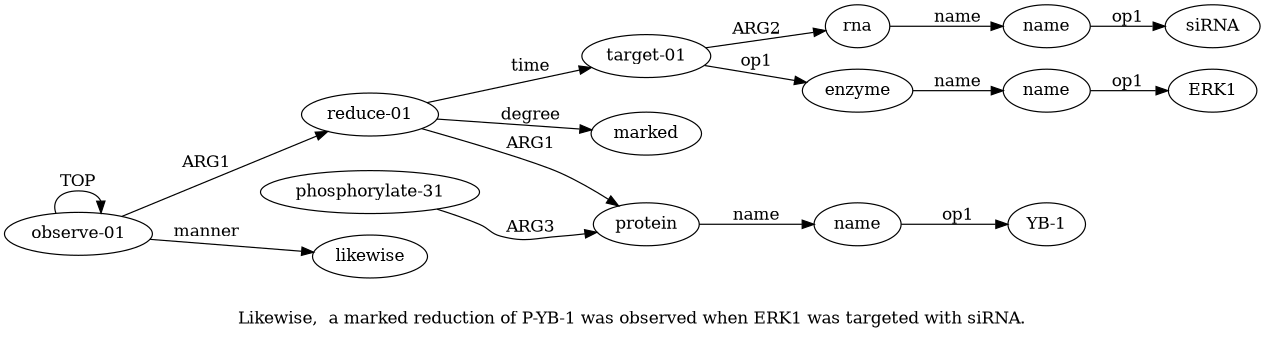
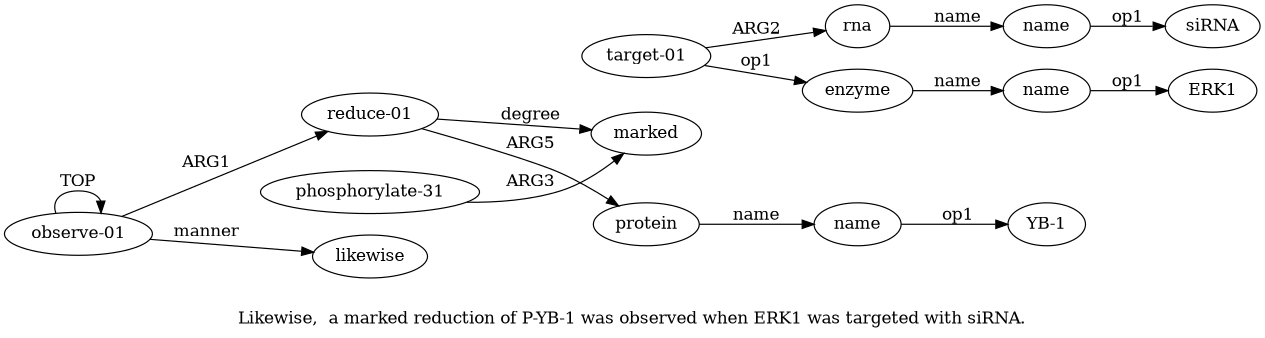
edge "reduce-01" -> "target-01": removed, label "time"
edge "reduce-01" -> "protein": label "ARG1" -> "ARG5"
edge "phosphorylate-31" -> "protein": now "phosphorylate-31" -> "marked"
